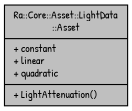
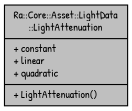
node "Ra::Core::Asset::LightData": text "::Asset" -> "::LightAttenuation"
